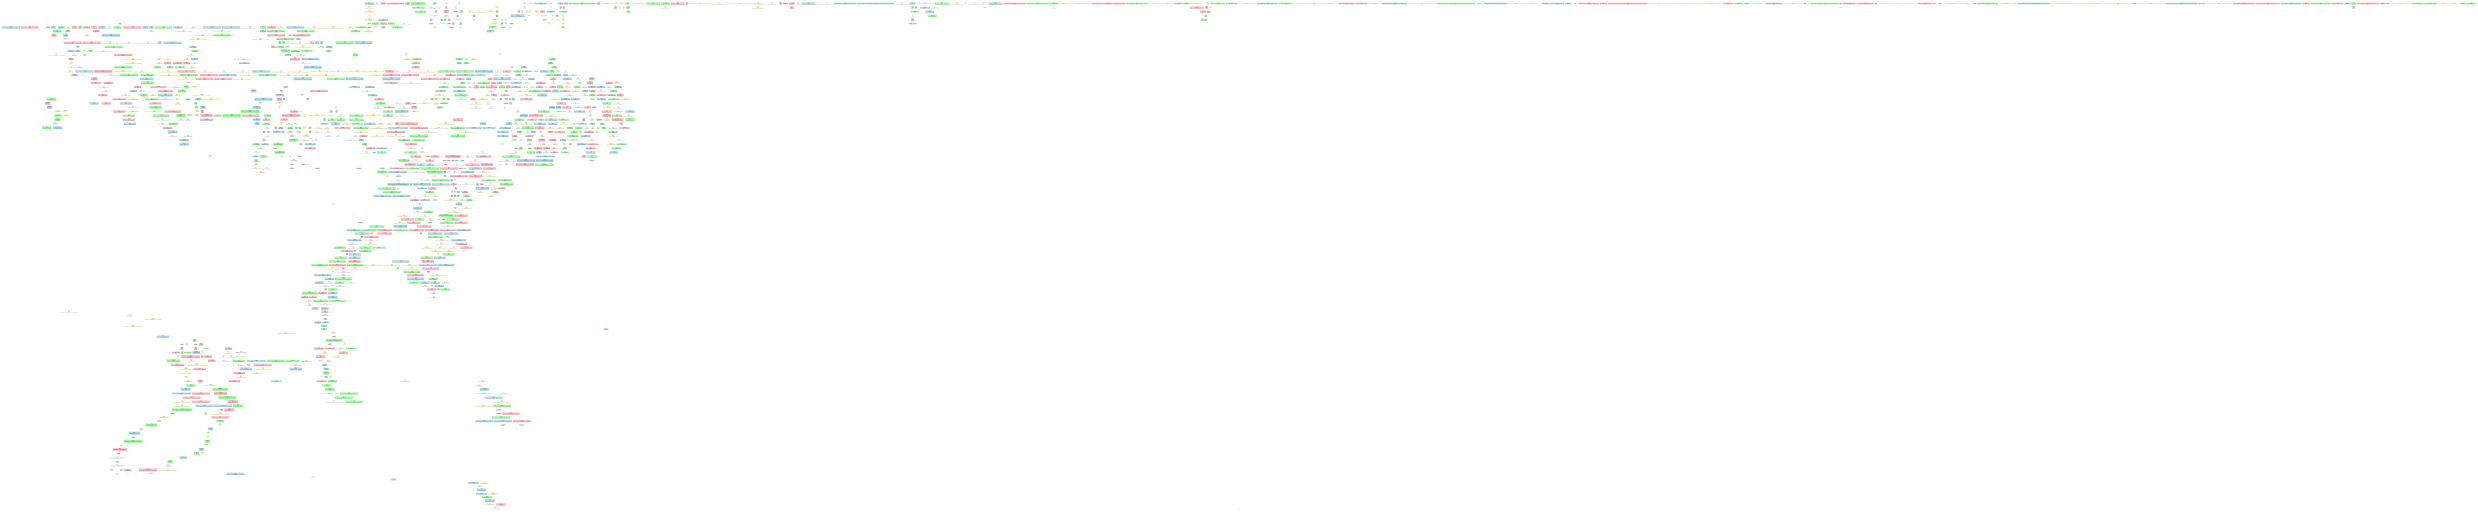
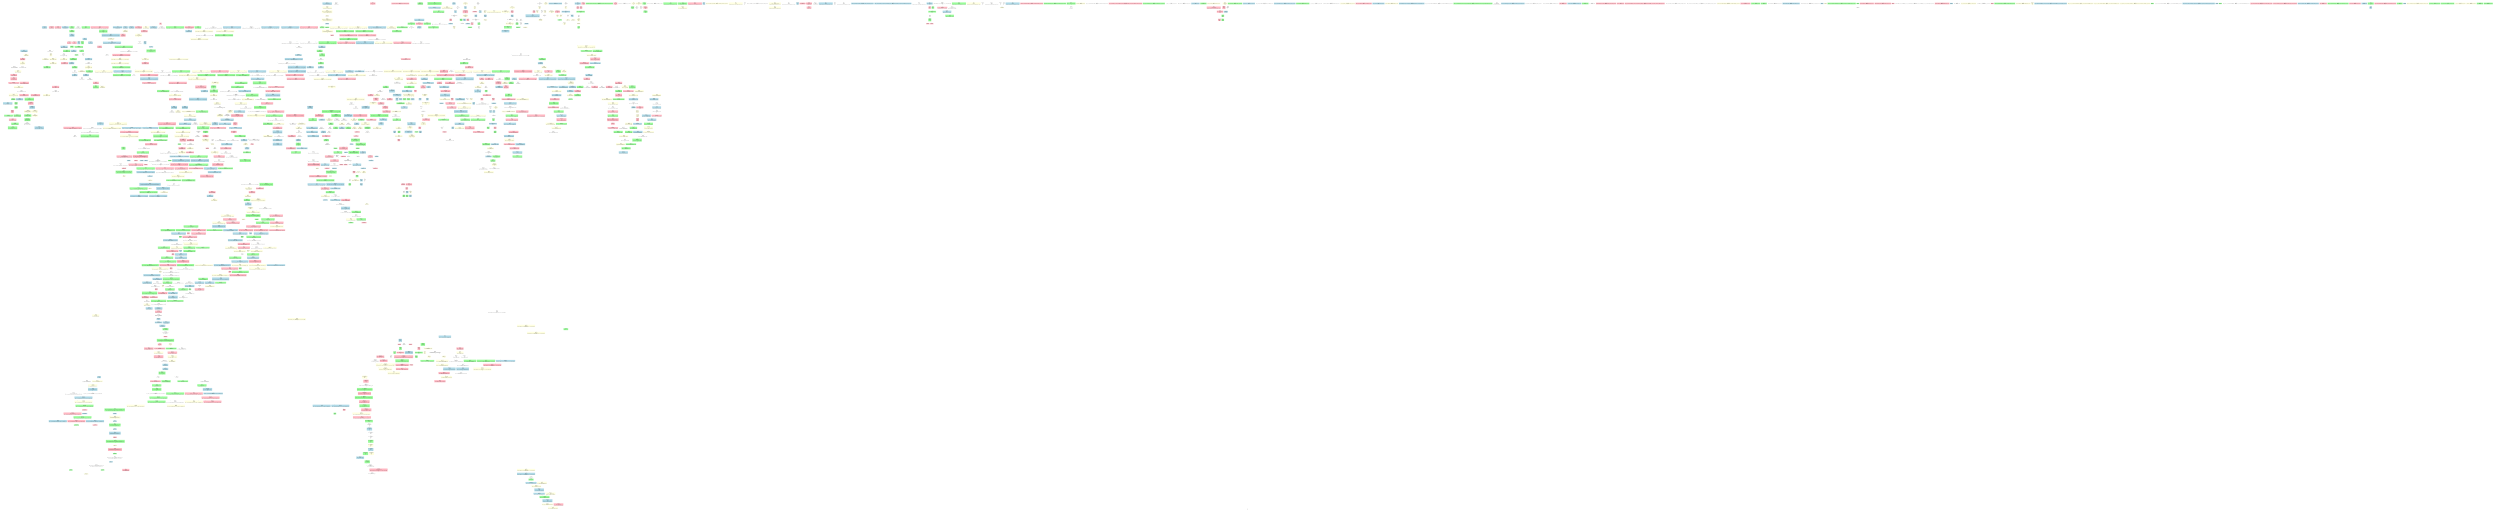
node "NodeID: 2323": removed
